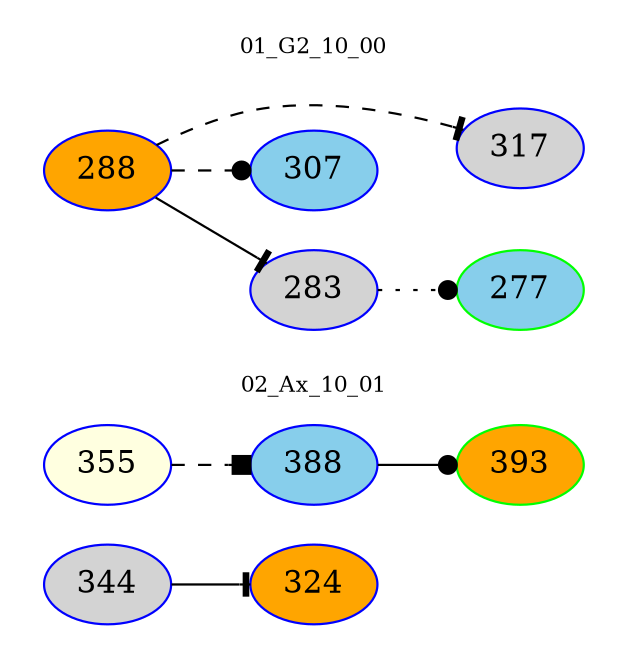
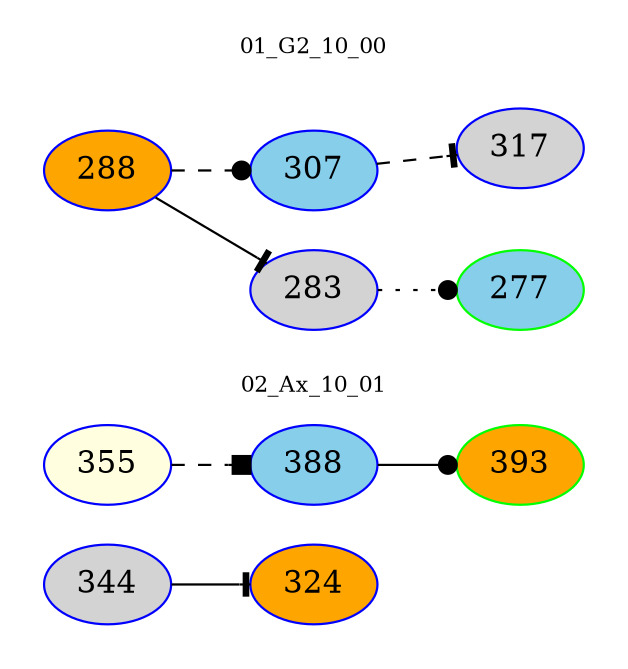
edge "288" -> "317": now "307" -> "317"
